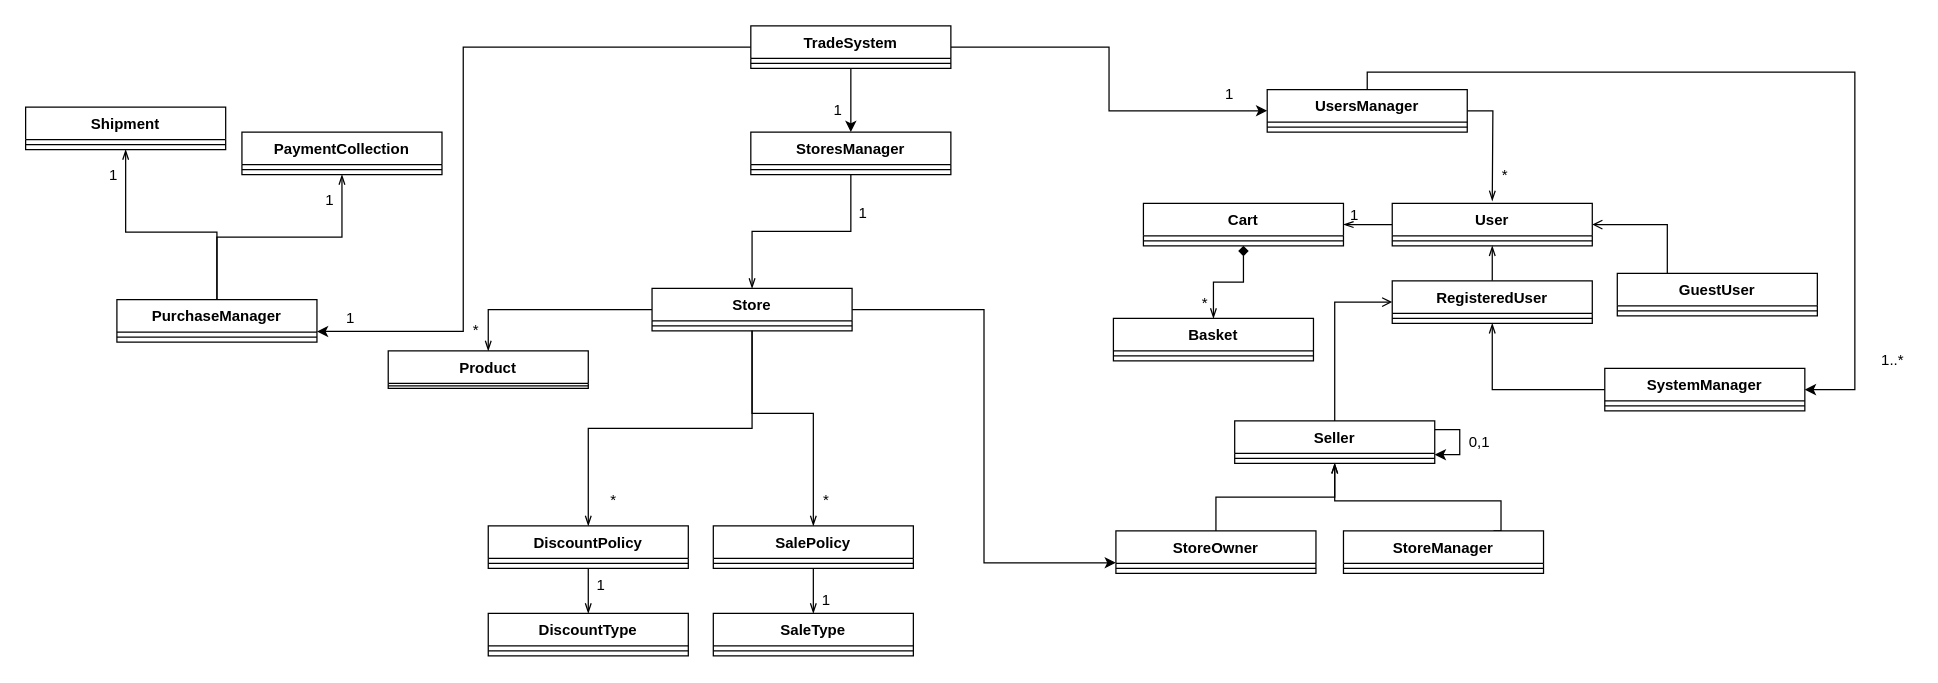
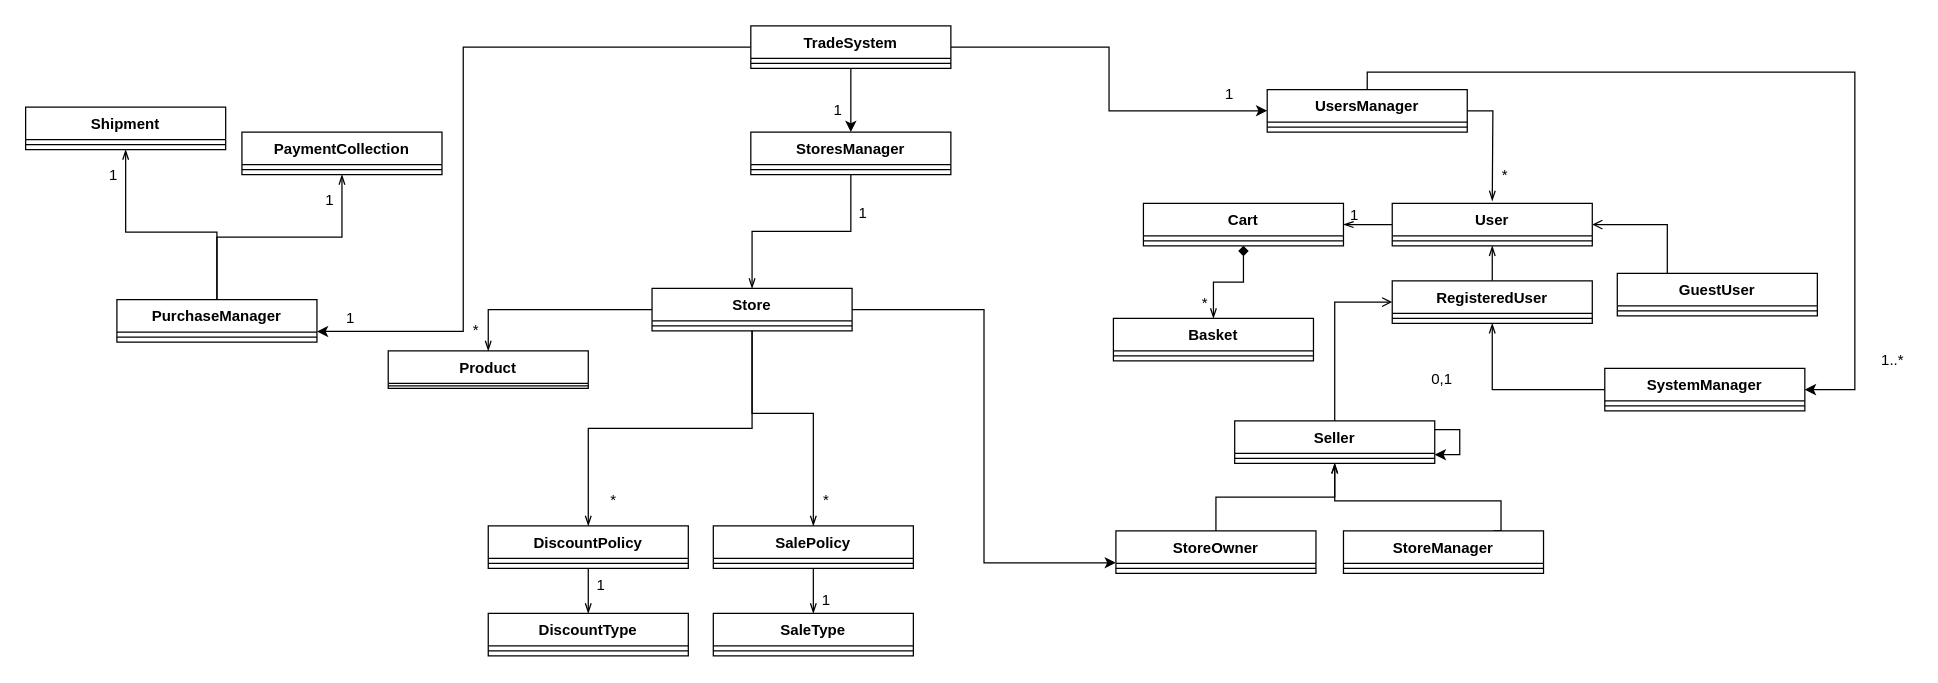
node "0,1": moved (1479, 442) -> (1442, 379)
